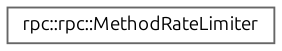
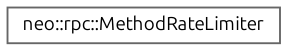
node "rpc::rpc::MethodRateLimiter": label "rpc::rpc::MethodRateLimiter" -> "neo::rpc::MethodRateLimiter"
